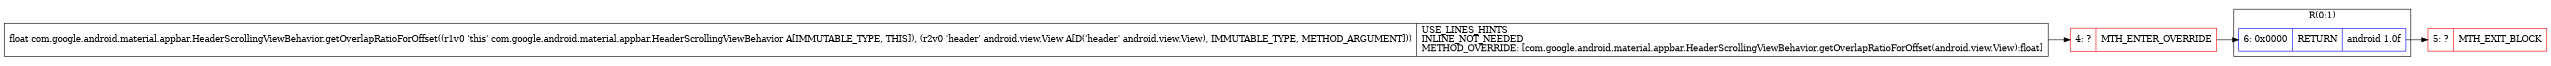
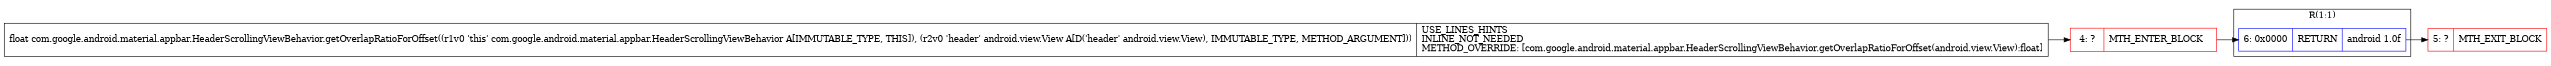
cluster "R(0:1)": label "R(0:1)" -> "R(1:1)"
node "4: ?": text "MTH_ENTER_OVERRIDE" -> "MTH_ENTER_BLOCK"
